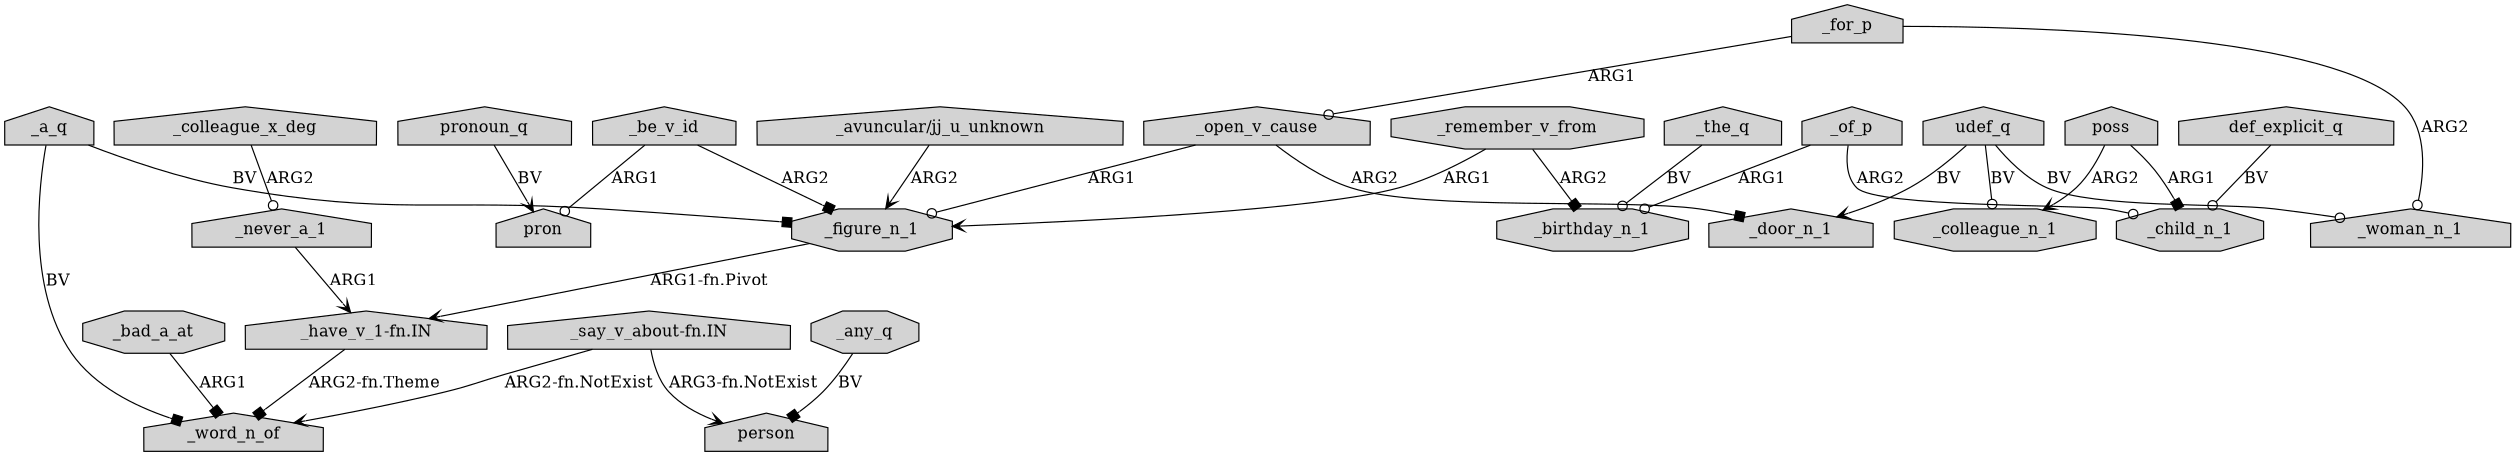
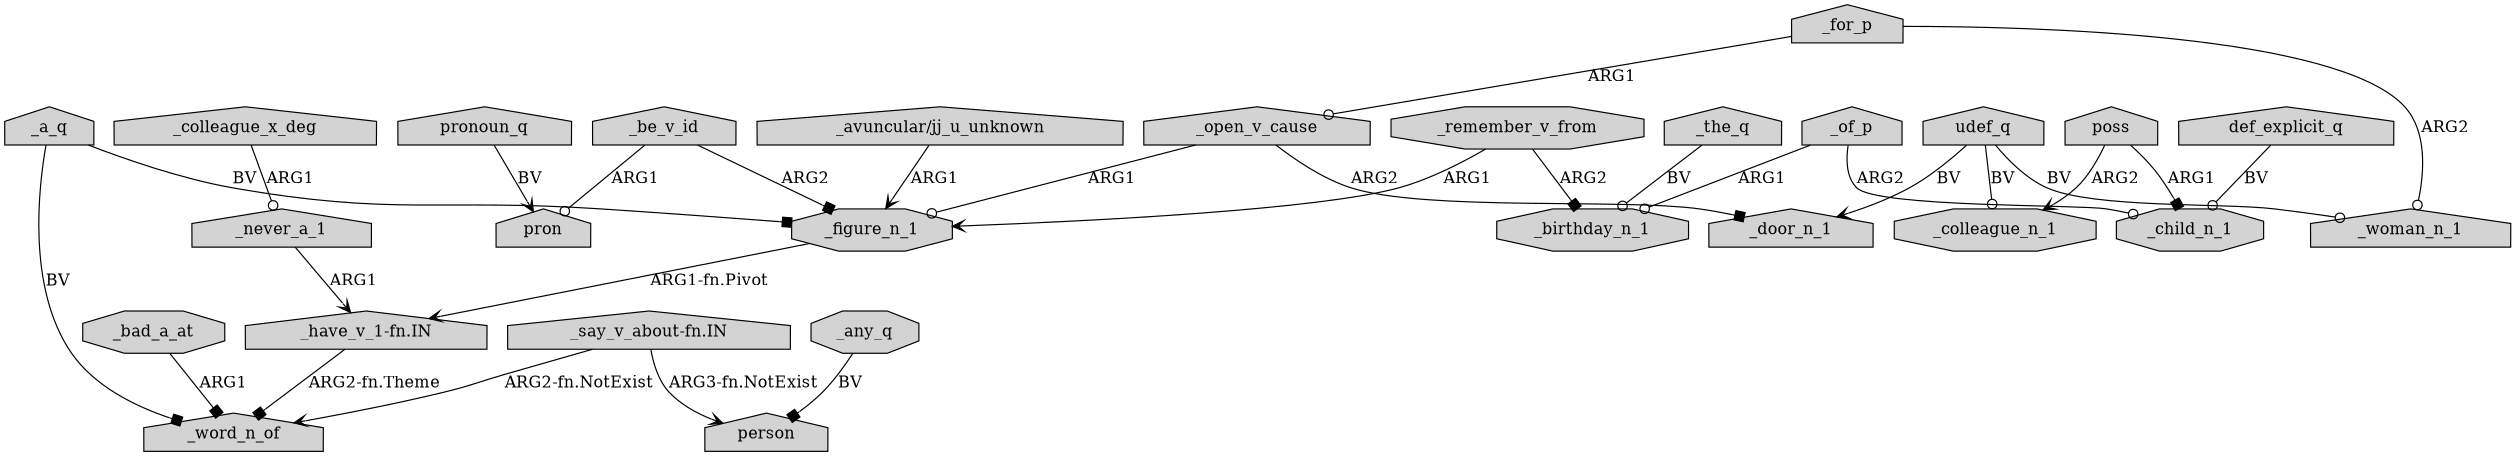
edge "_colleague_x_deg" -> "_never_a_1": label "ARG2" -> "ARG1"
edge "_avuncular/jj_u_unknown" -> "_figure_n_1": label "ARG2" -> "ARG1"
